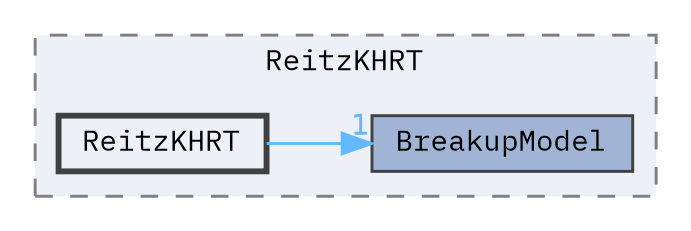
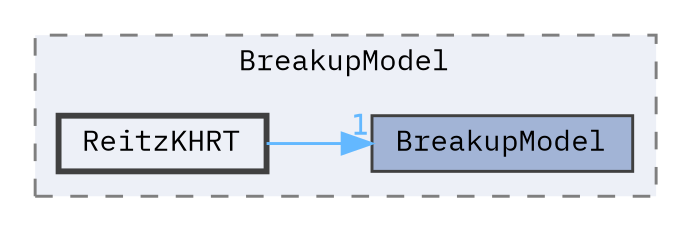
cluster "ReitzKHRT": label "ReitzKHRT" -> "BreakupModel"
